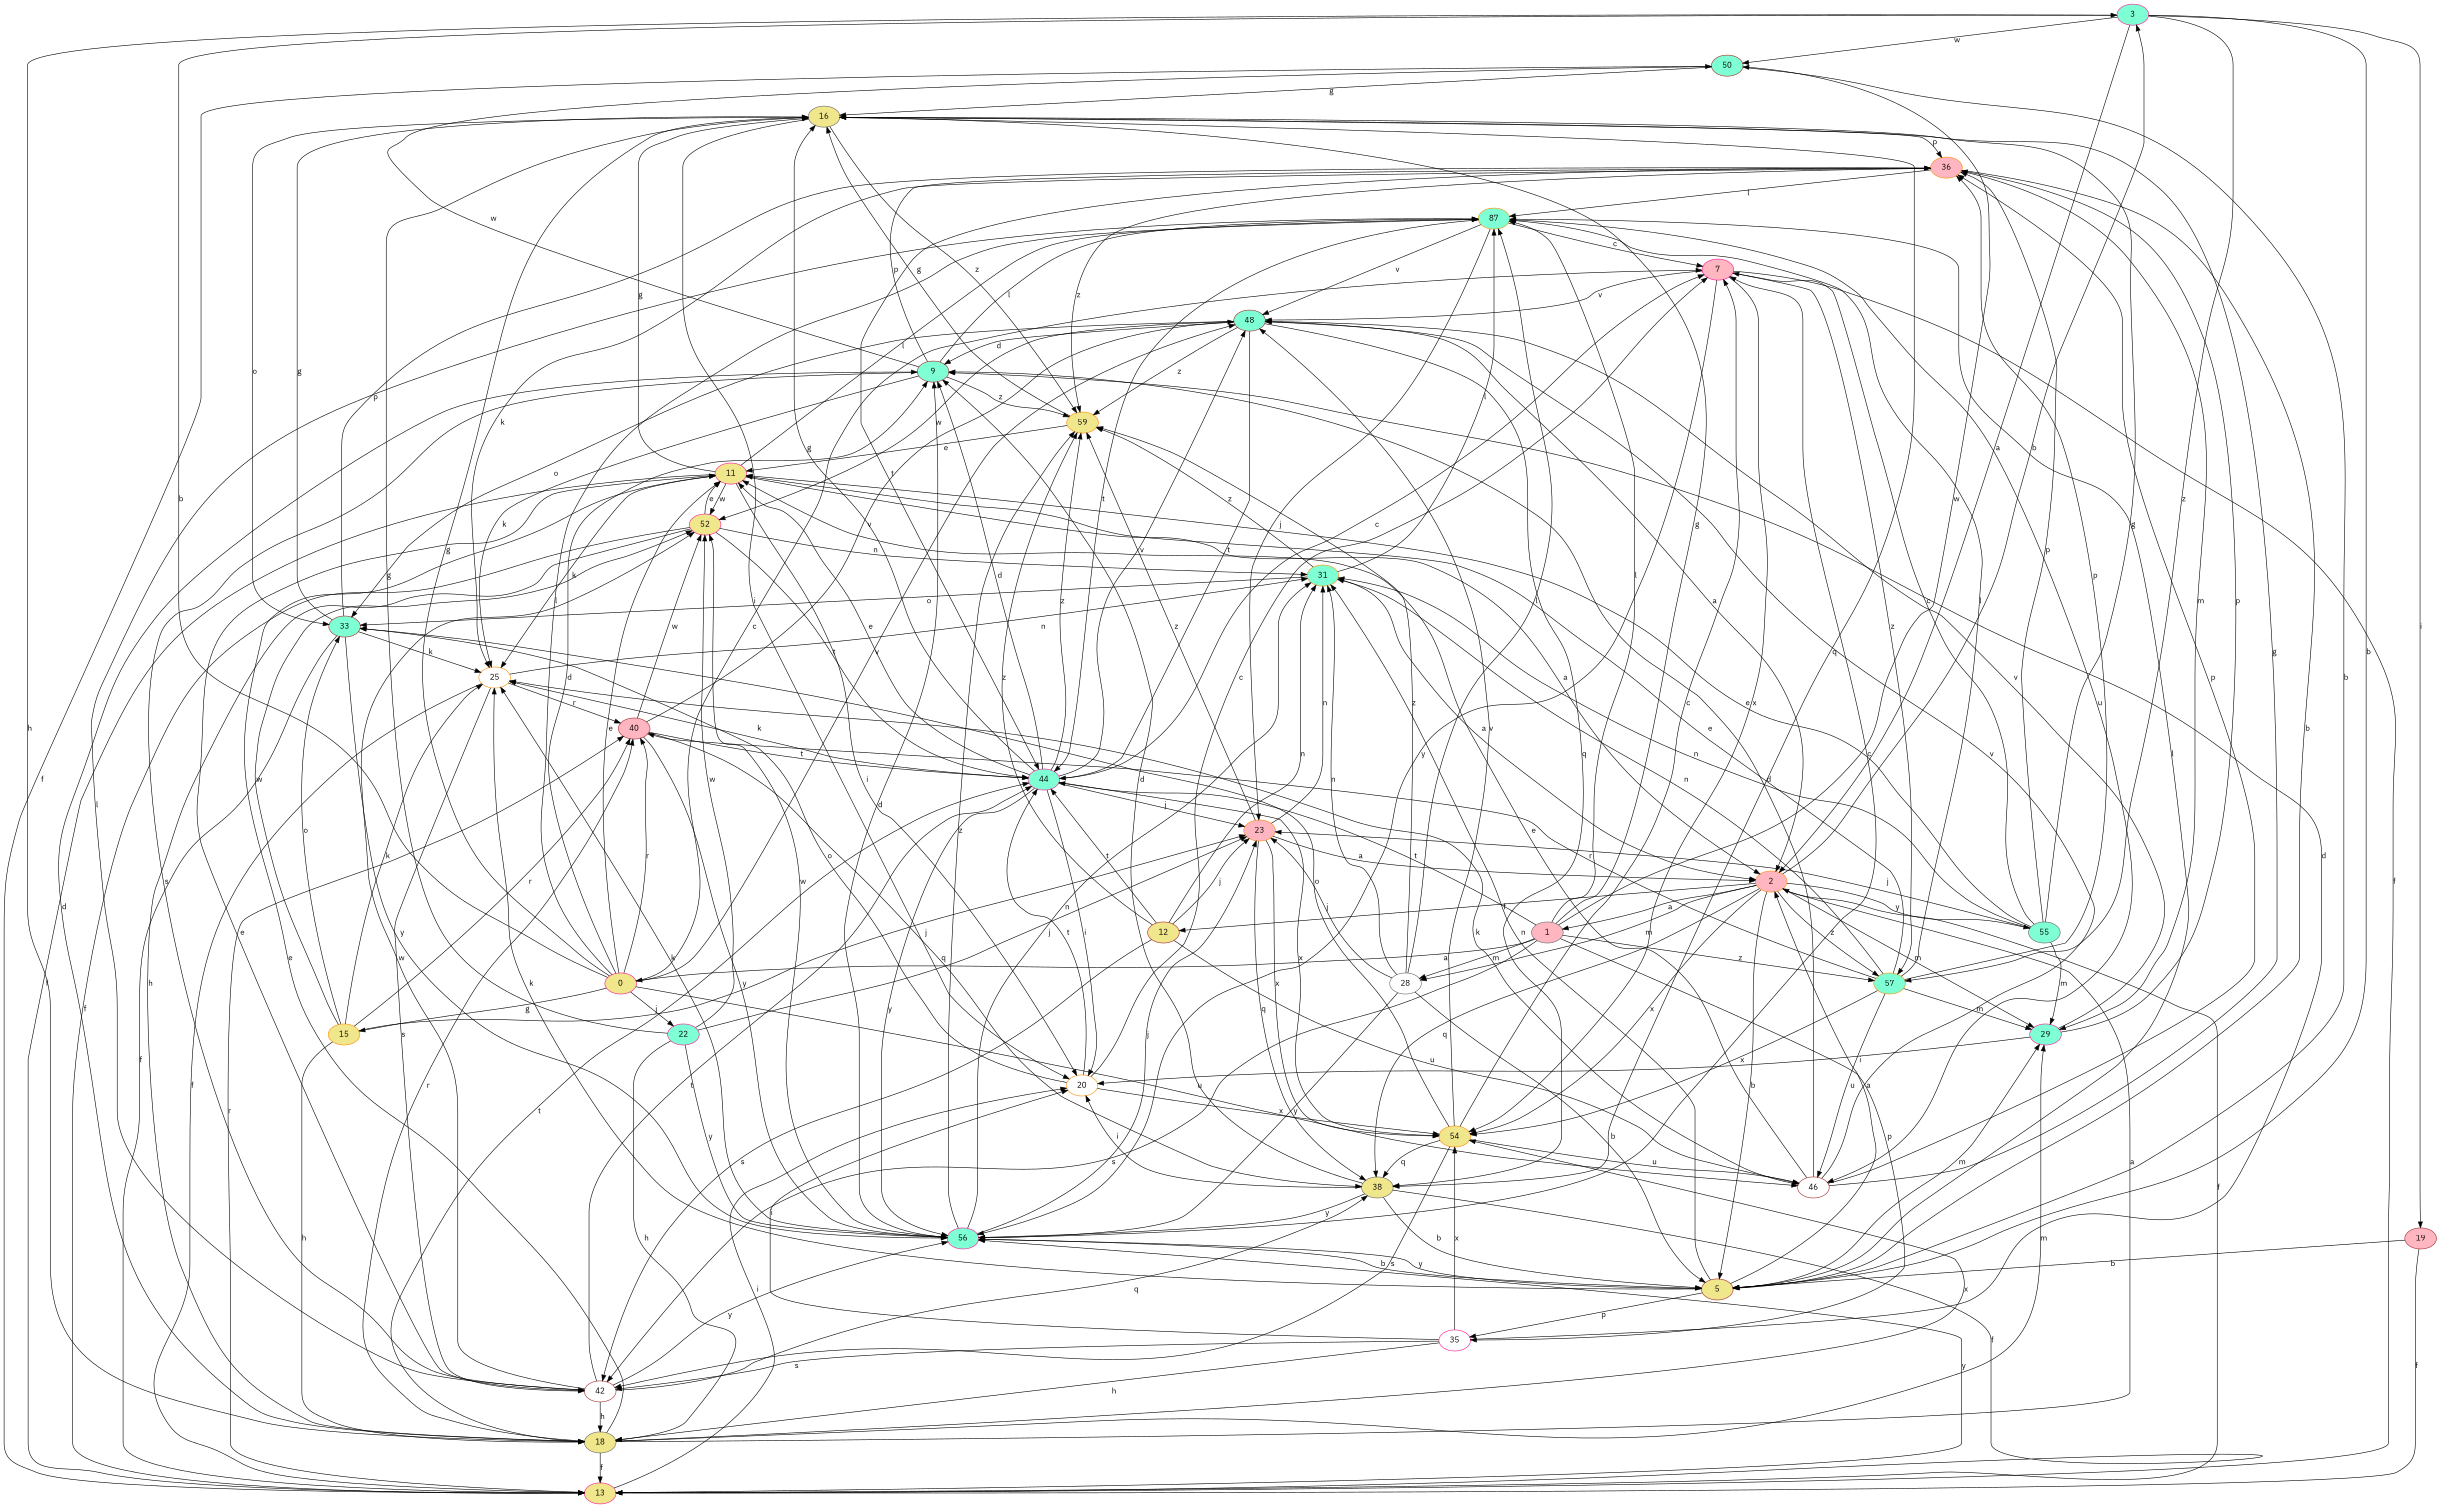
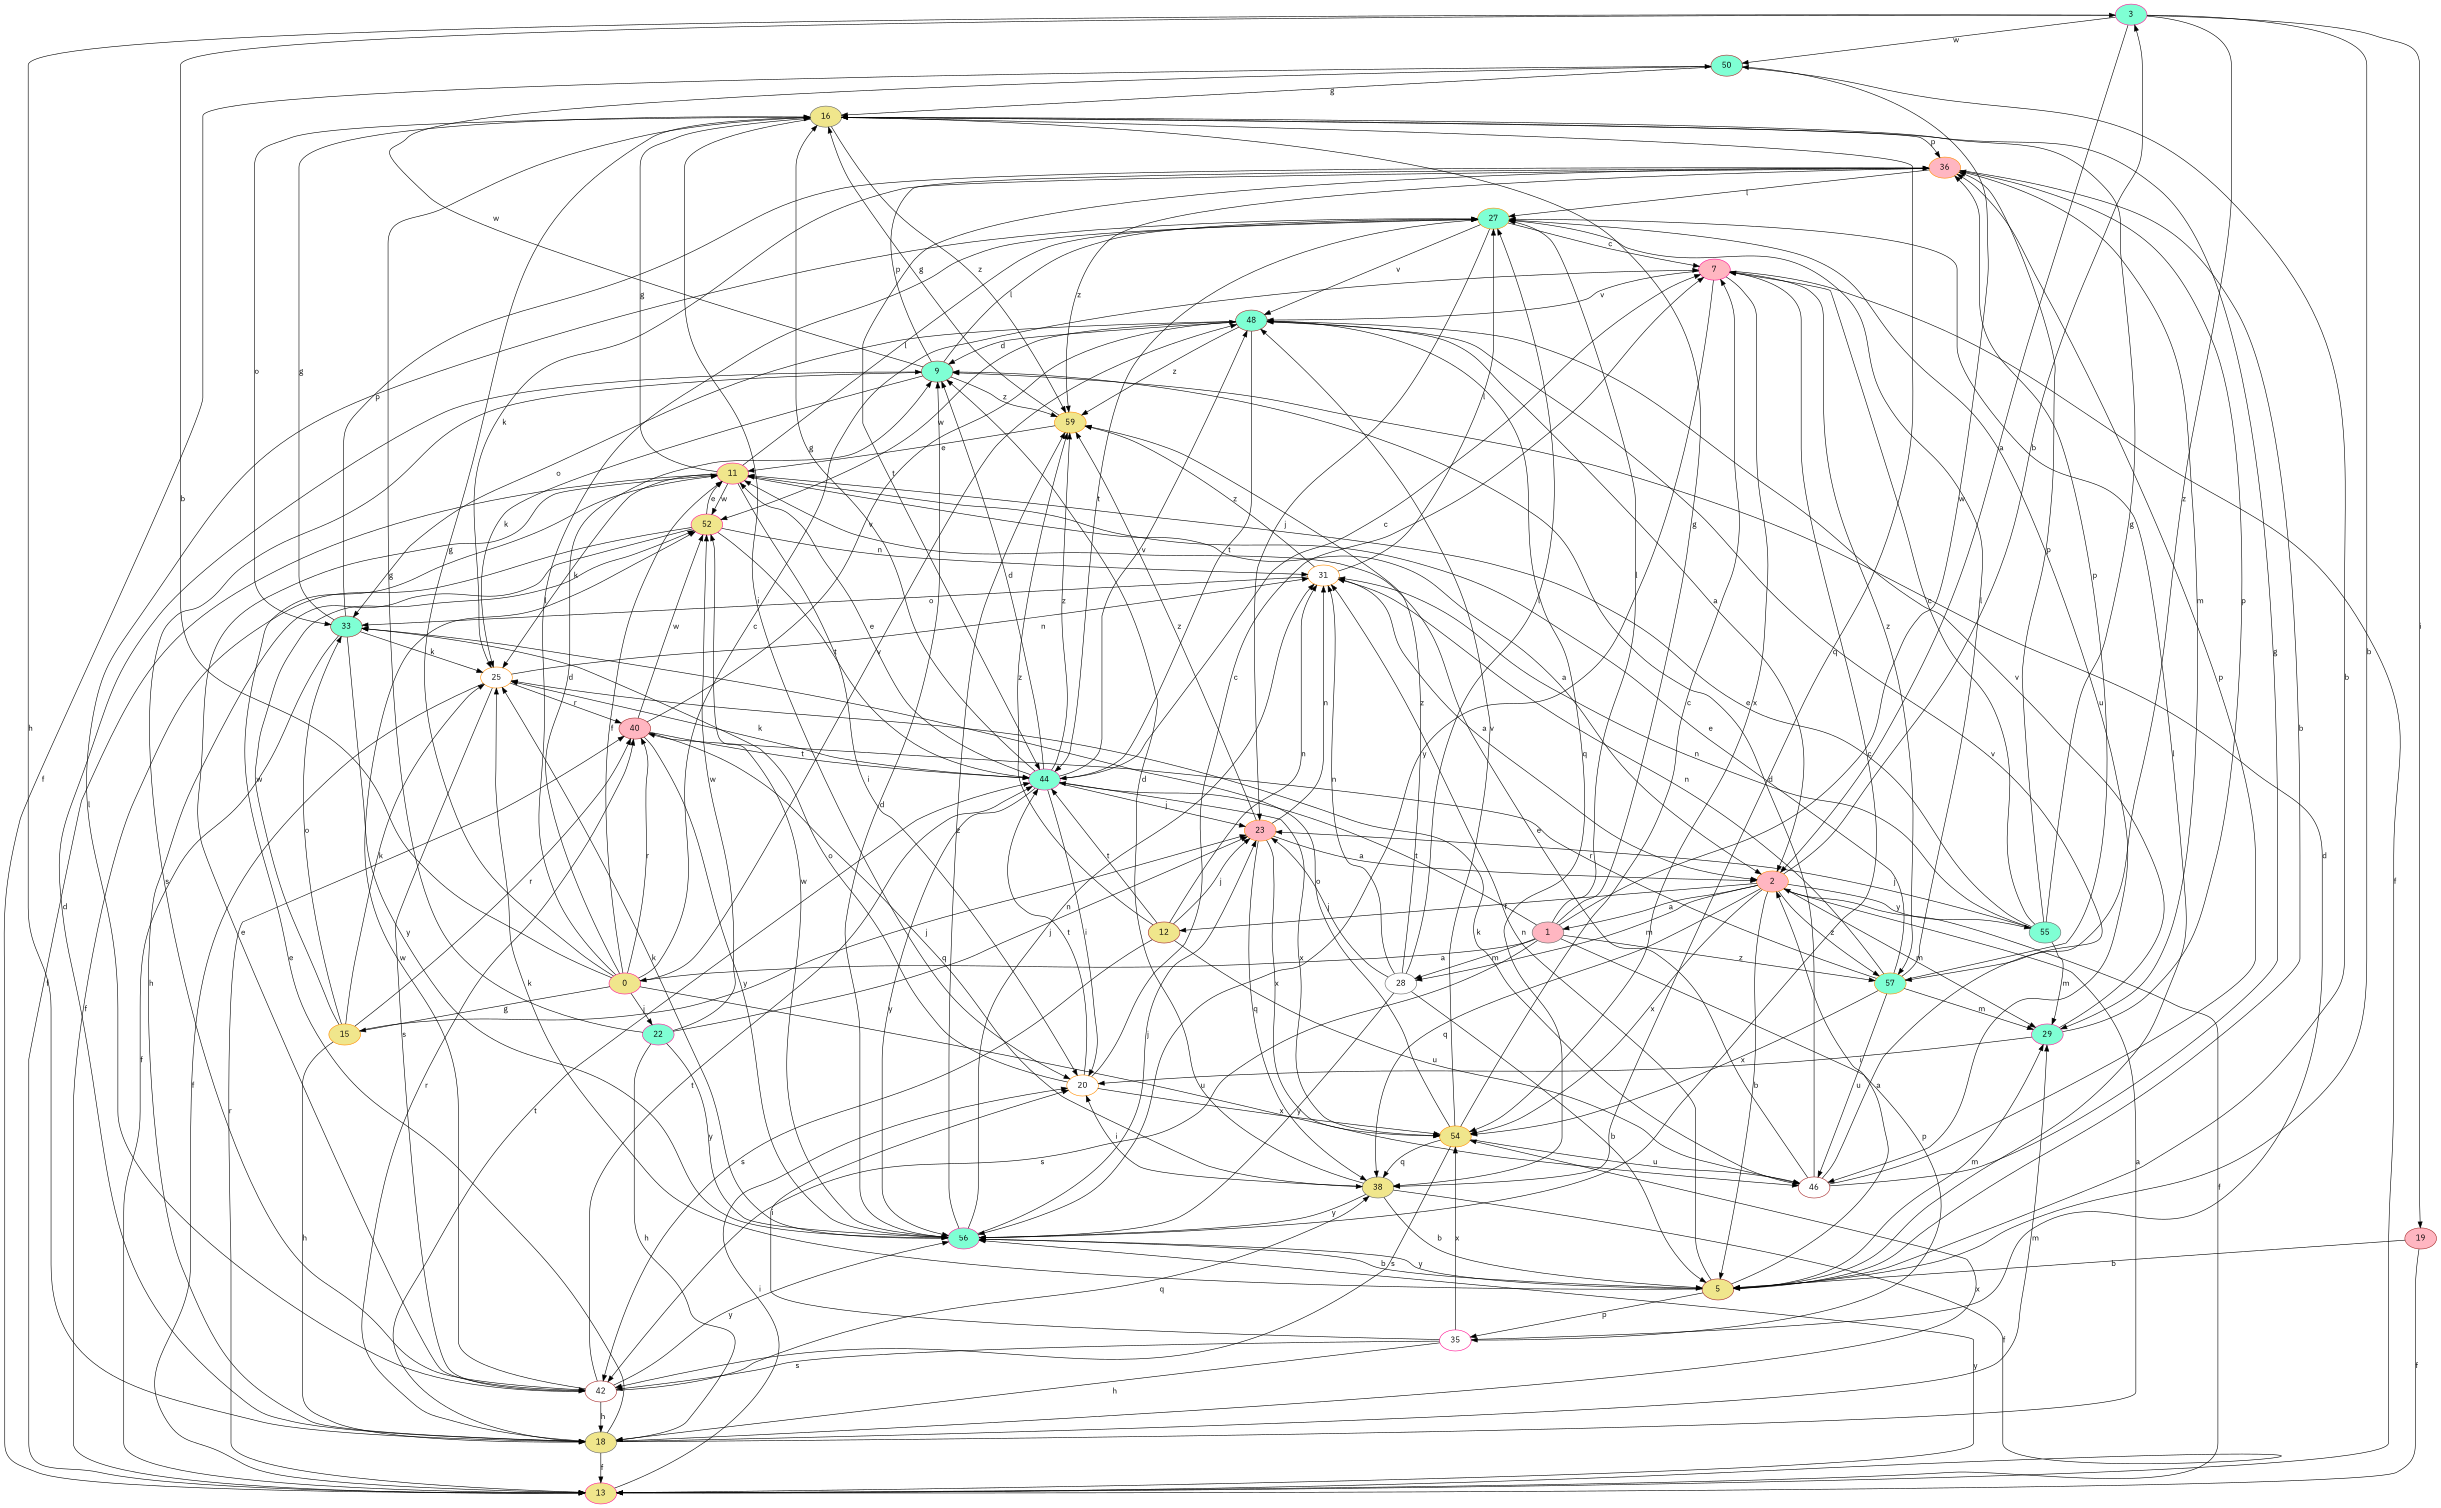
node "87": label "87" -> "27"
node "31": fillcolor aquamarine -> white
edge "0" -> "11": label "e" -> "f"
